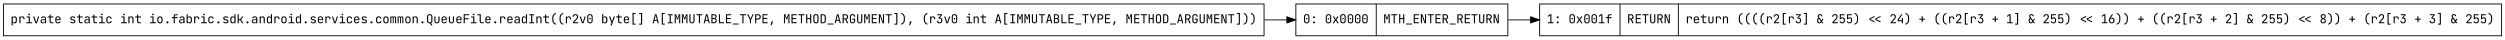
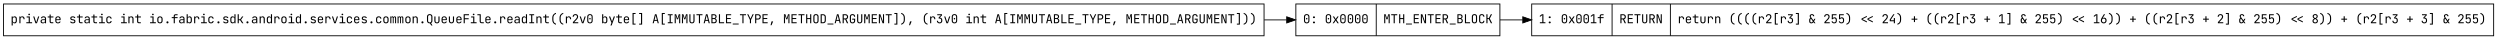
node "0: 0x0000": text "MTH_ENTER_RETURN" -> "MTH_ENTER_BLOCK"
